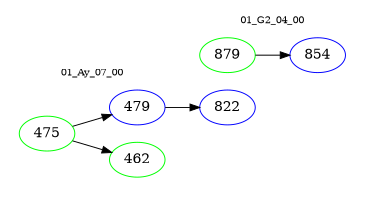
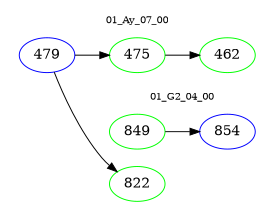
node "879": label "879" -> "849"
node "822": color blue -> green
edge "475" -> "479": reversed
